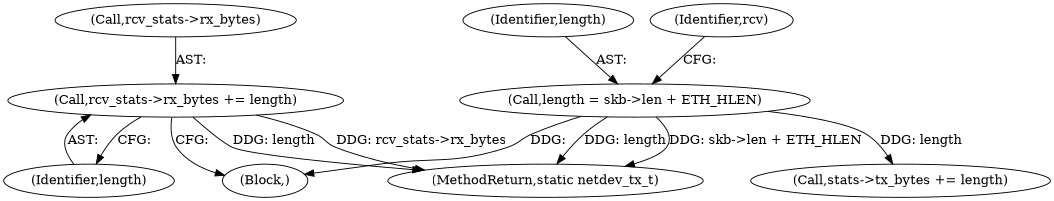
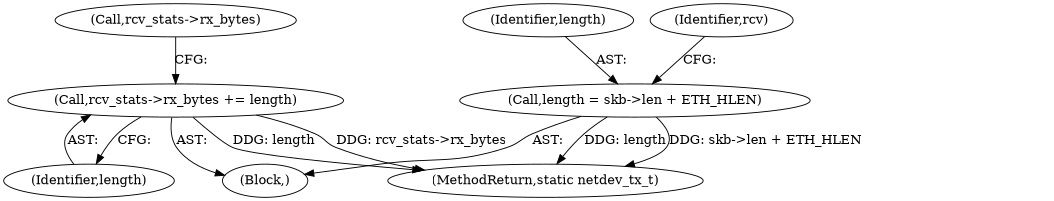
edge "(Call,rcv_stats->rx_bytes)" -> "(Call,rcv_stats->rx_bytes += length)": label "AST: " -> "CFG: "
edge "(Call,rcv_stats->rx_bytes += length)" -> "(Block,)": label "CFG: " -> "AST: "
edge "(Call,length = skb->len + ETH_HLEN)" -> "(Block,)": label "DDG: " -> "AST: "
node "(Call,stats->tx_bytes += length)": removed
